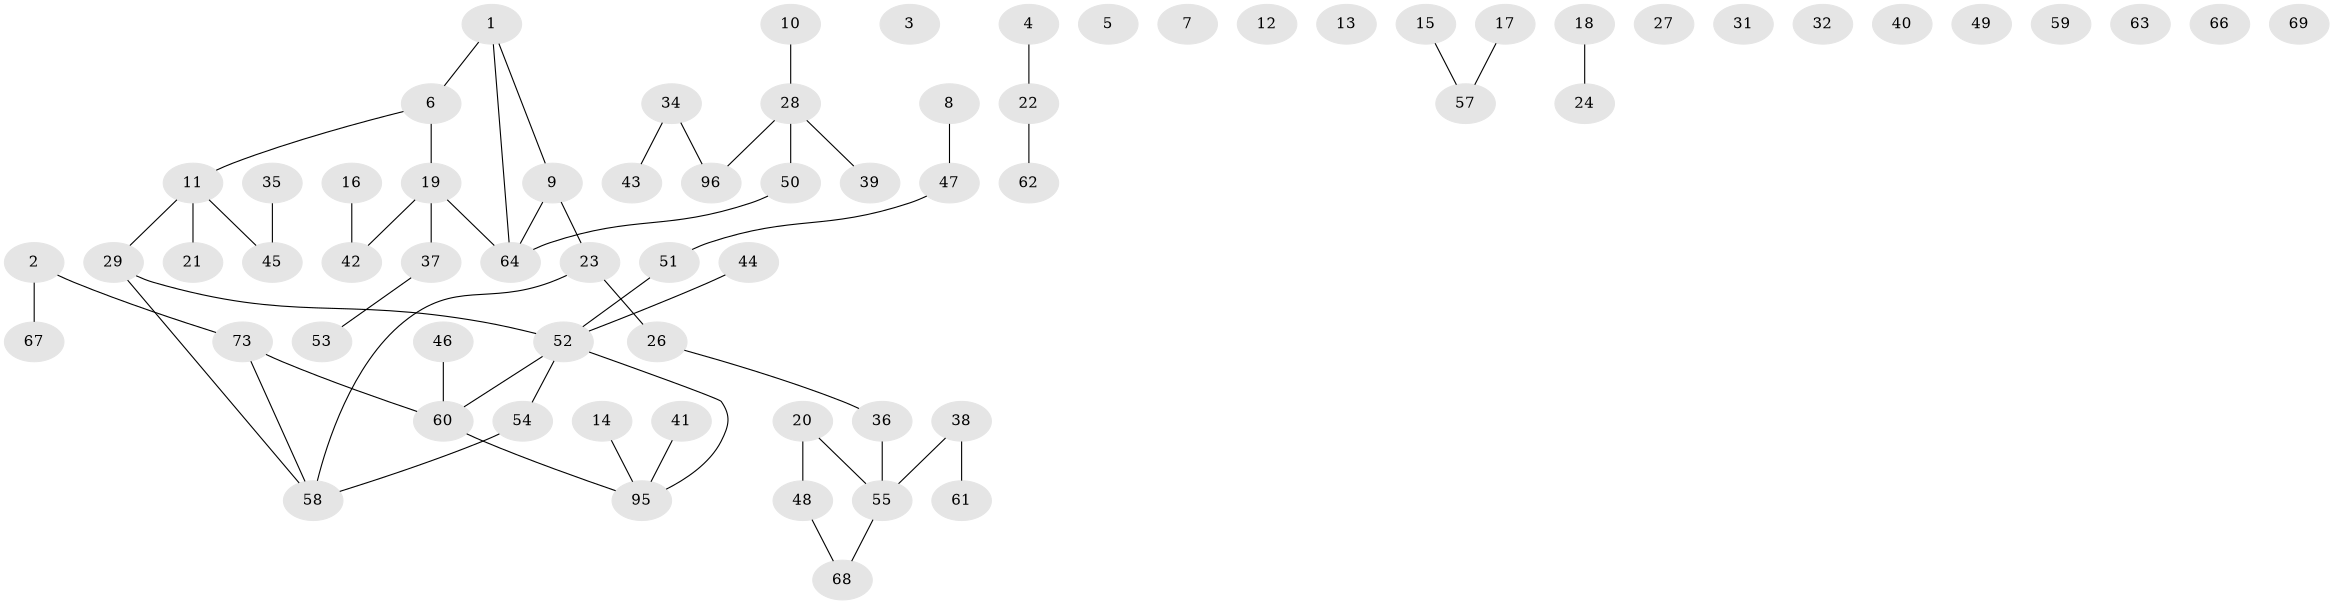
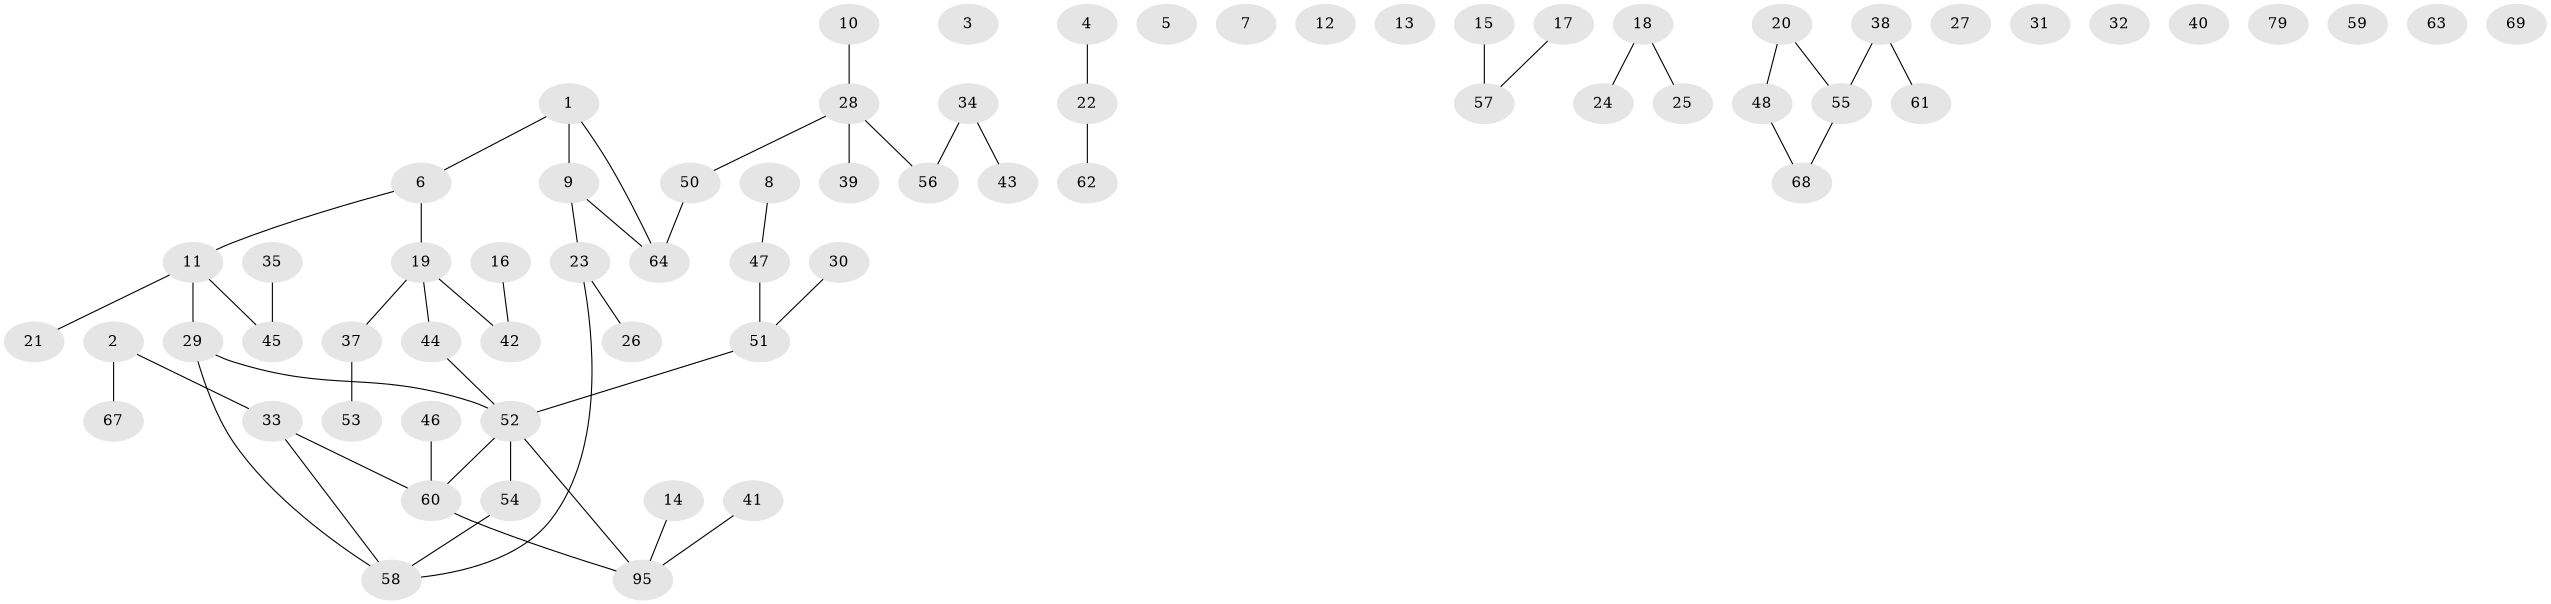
node "49": label "49" -> "79"
node "66": removed
node "25": added
node "96": label "96" -> "56"
edge "19" -- "64": now "19" -- "44"
node "30": added
node "73": label "73" -> "33"
node "36": removed
